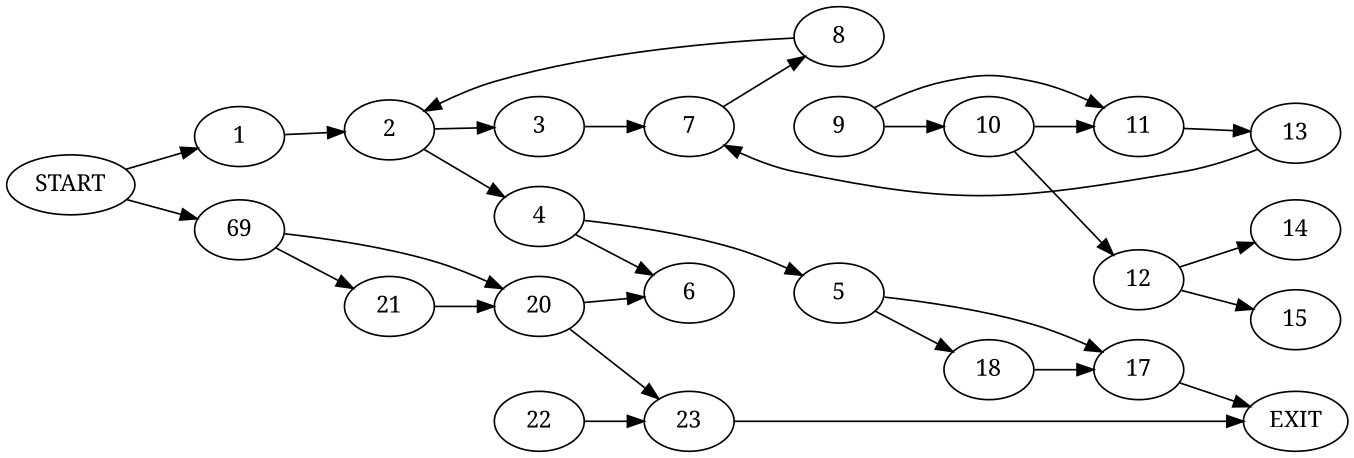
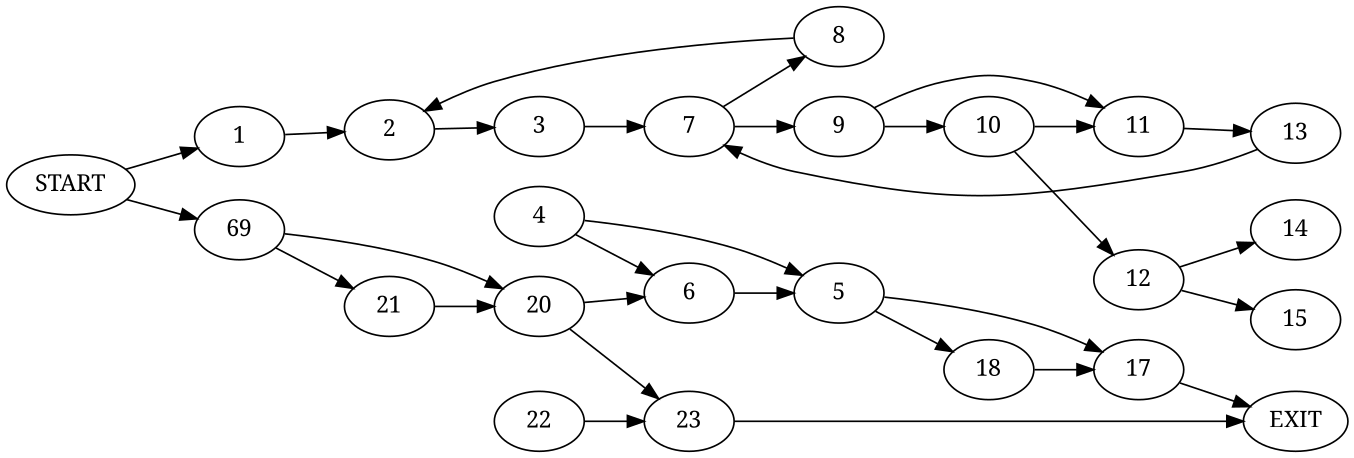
edge "7" -> "9": added
edge "2" -> "4": removed
edge "6" -> "5": added
